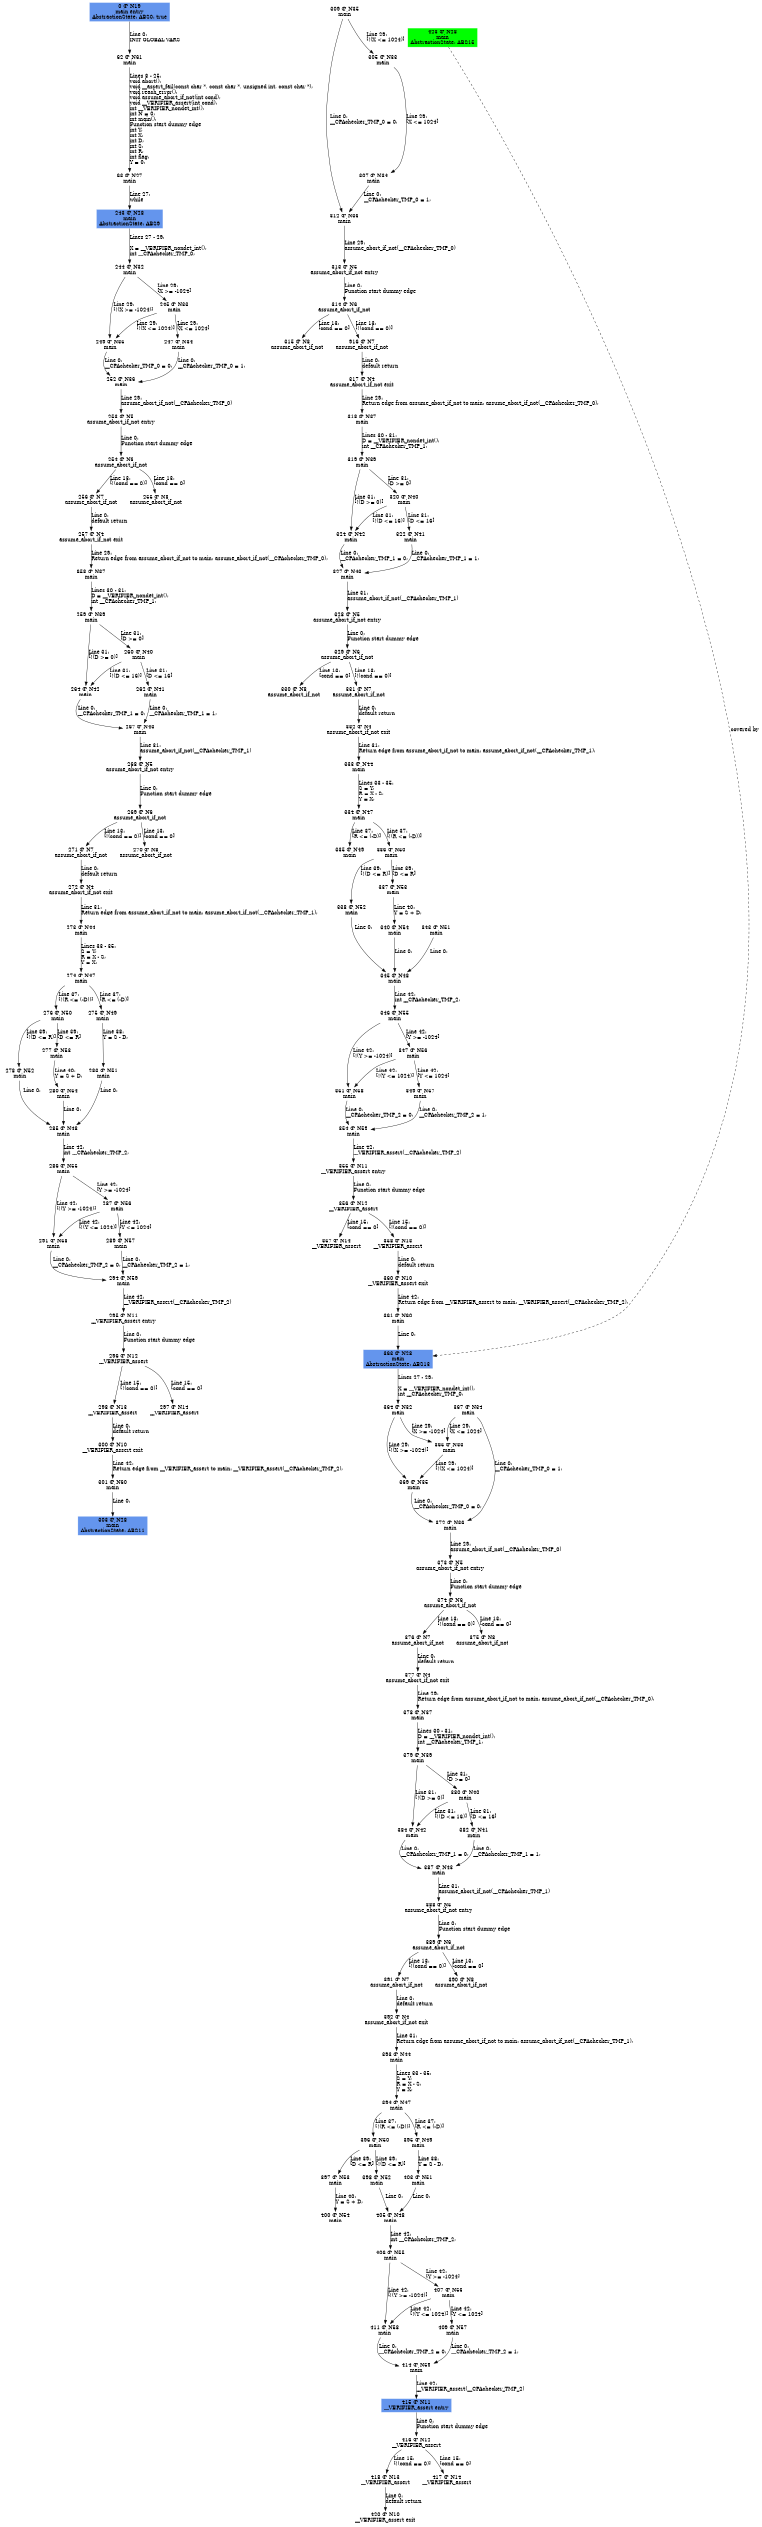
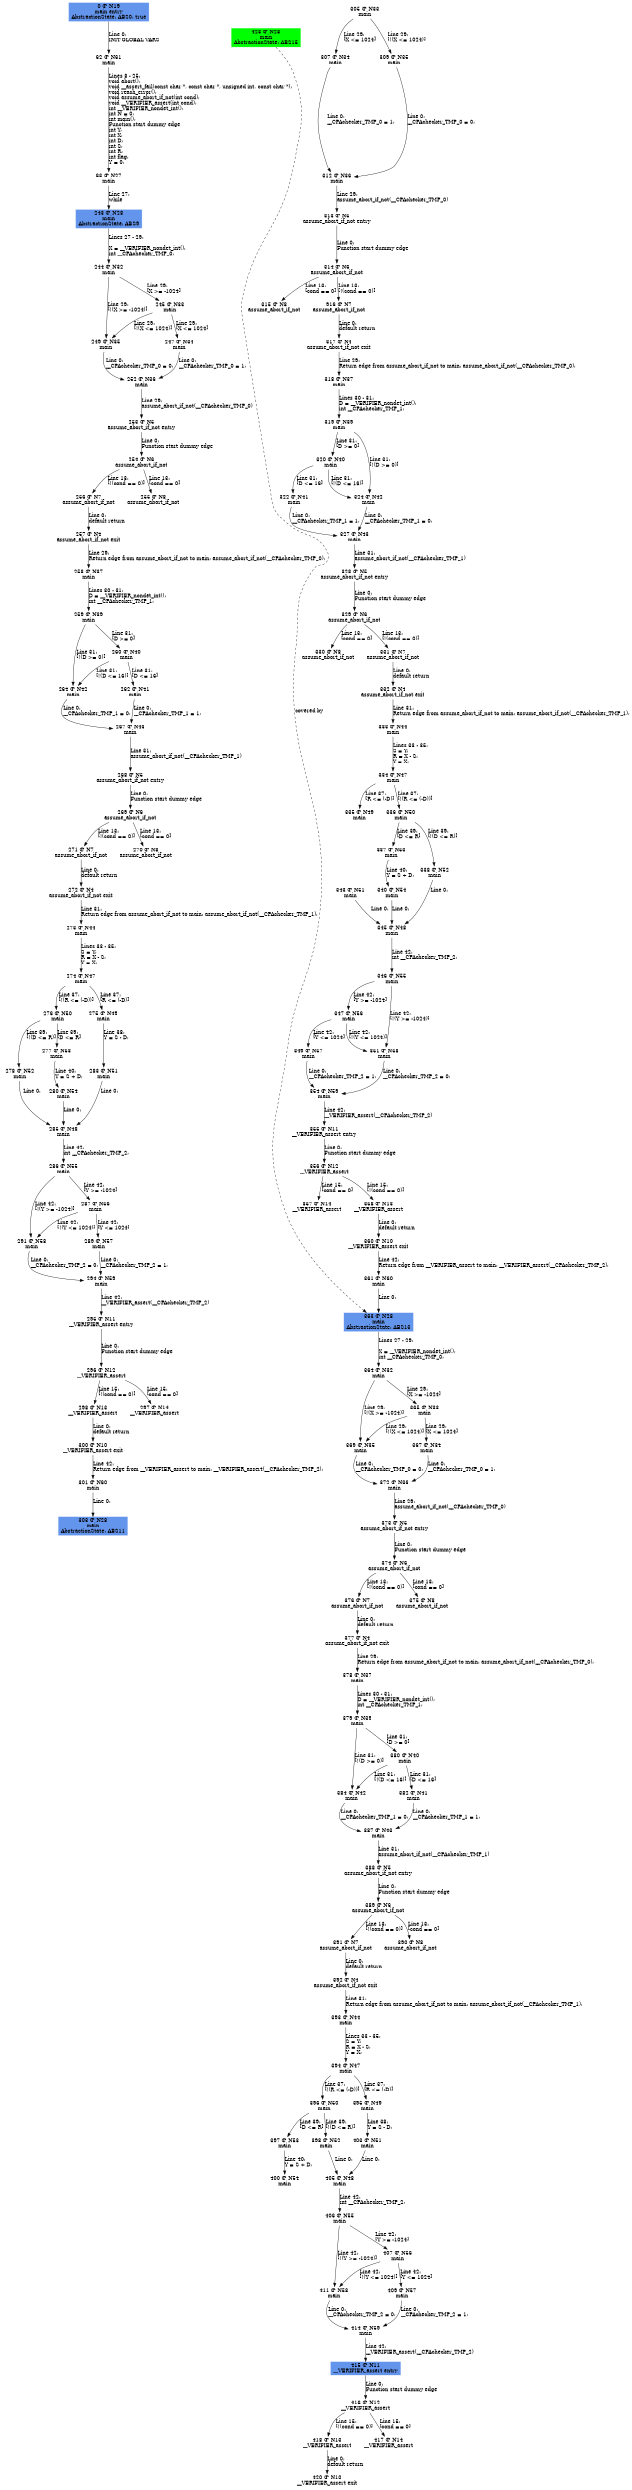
edge "309 @ N35 main" -> "305 @ N33 main": reversed
node "658 @ N37 main": label "658 @ N37 main" -> "258 @ N37 main"
edge "367 @ N34 main" -> "365 @ N33 main": reversed
